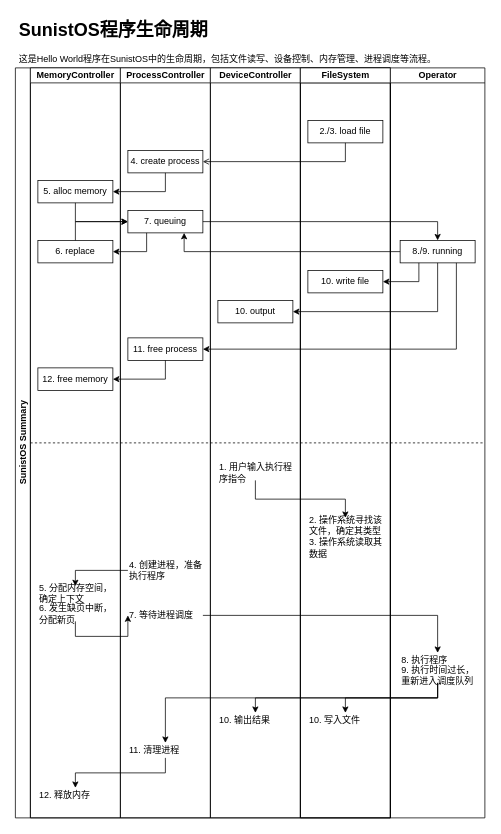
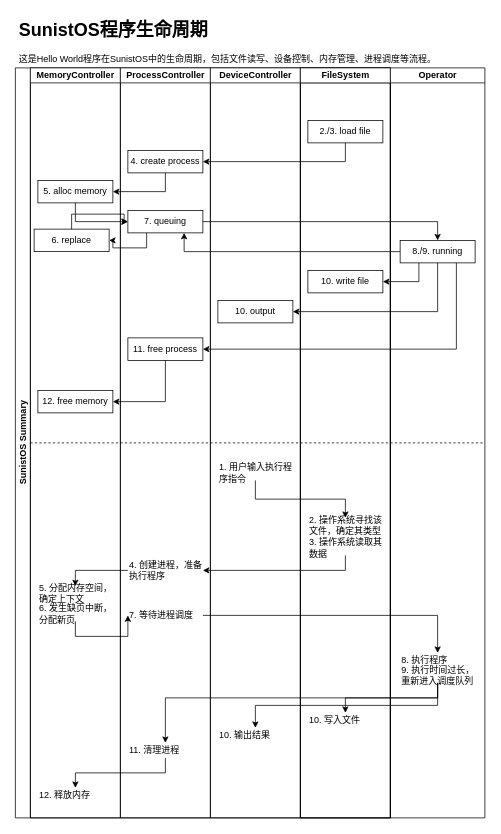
edge "2./3. load file" -> "4. create process": arrowhead open -> classic
node "6. replace": moved (75, 252) -> (72, 240)
node "12. free memory": moved (75, 379) -> (75, 402)
edge "3. 操作系统读取其数据" -> "4. 创建进程，准备执行程序": added
node "10. 输出结果": moved (255, 720) -> (255, 735)
